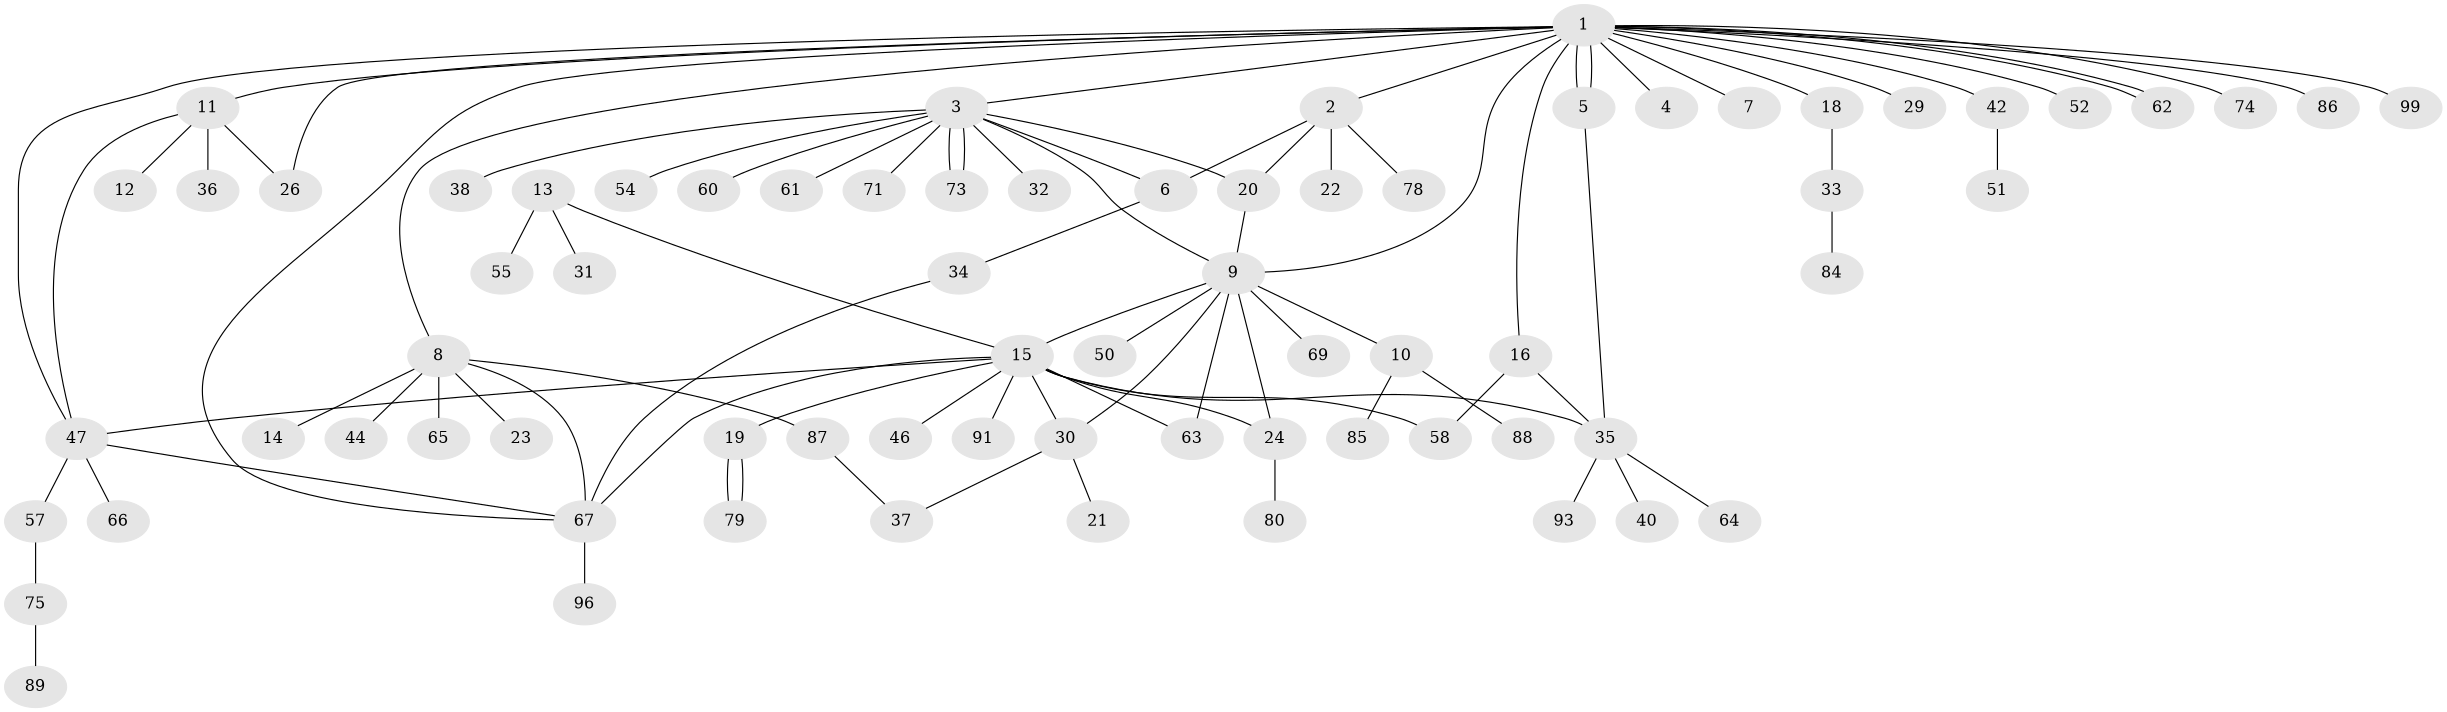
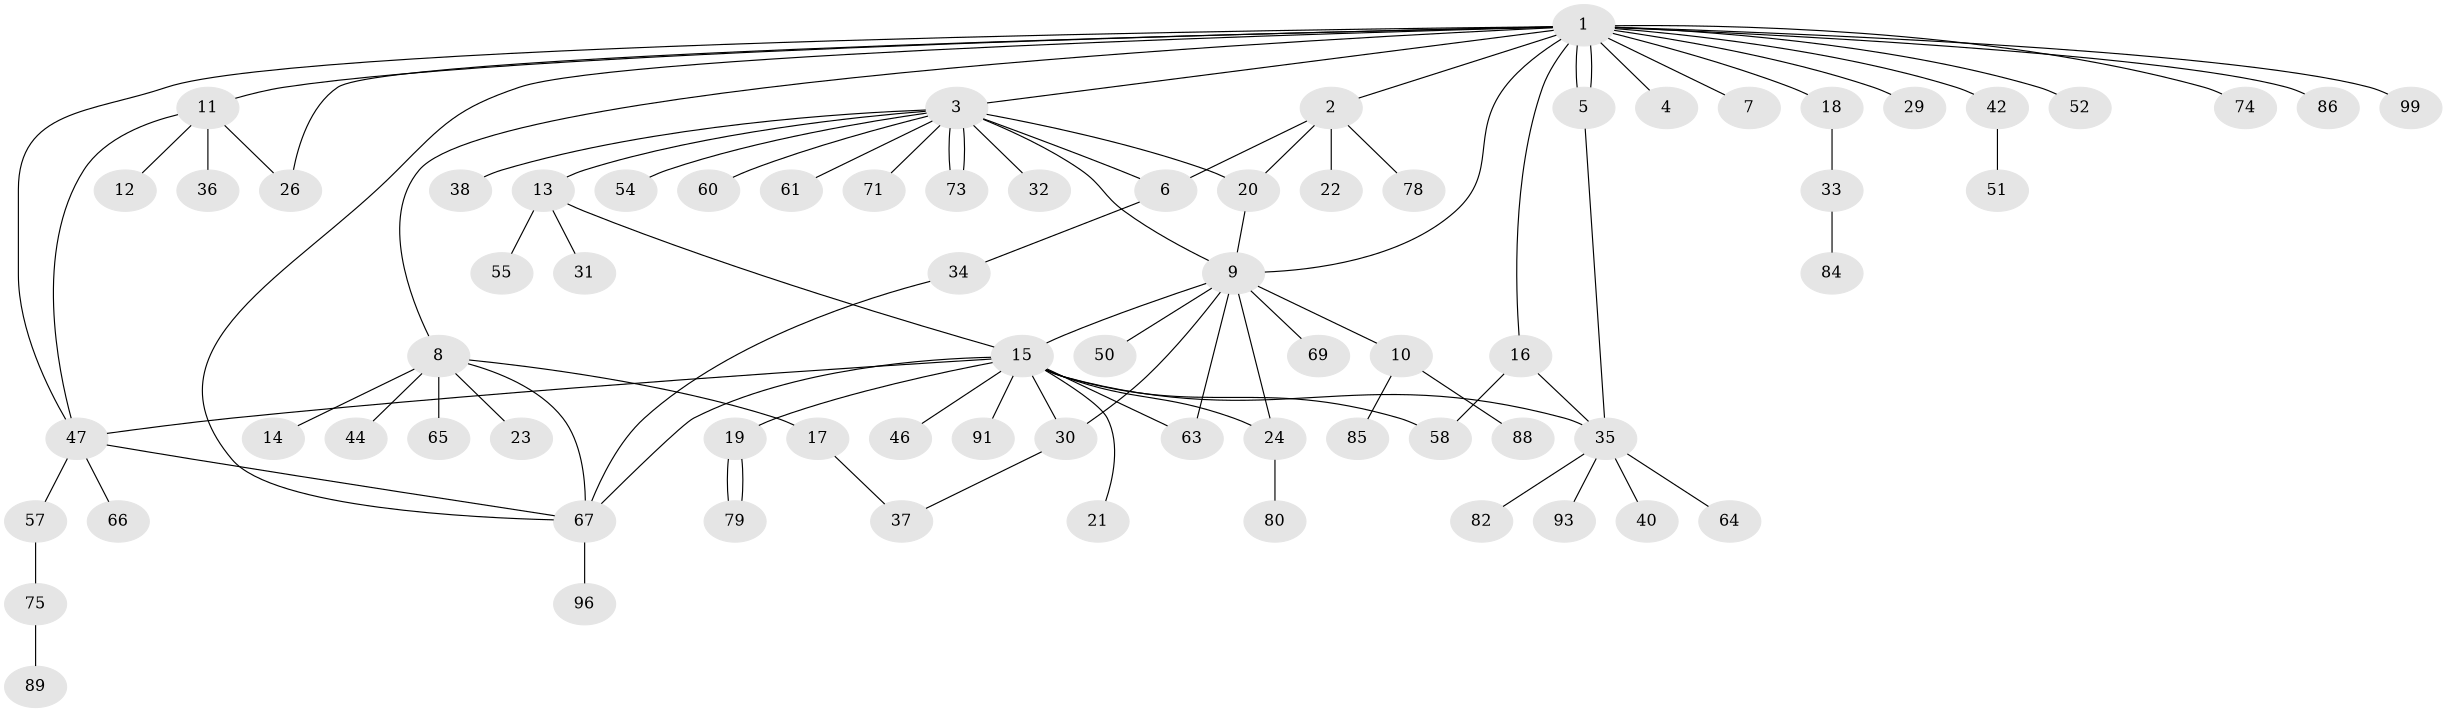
node "62": removed
edge "3" -- "13": added
node "87": label "87" -> "17"
edge "30" -- "21": now "15" -- "21"
node "82": added
